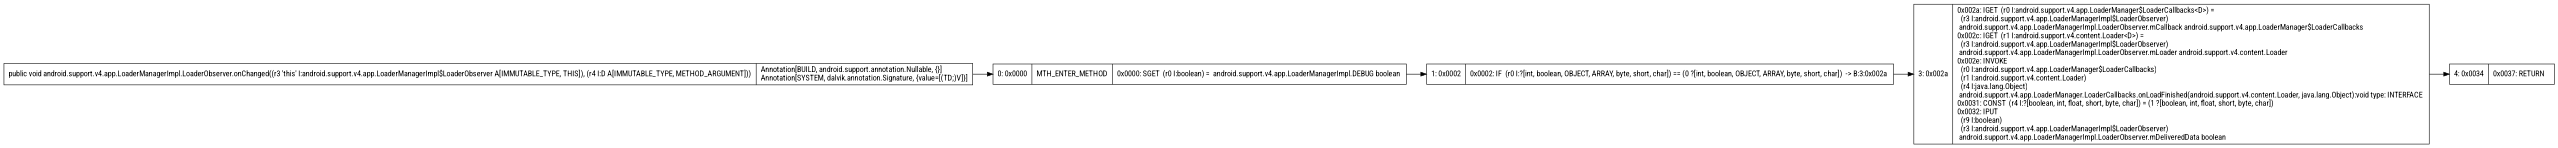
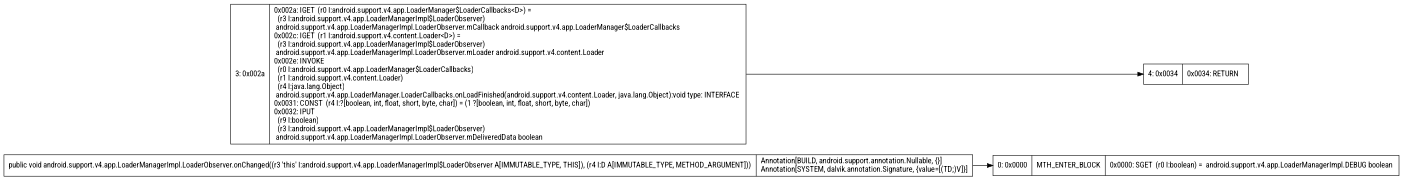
node "0: 0x0000": text "MTH_ENTER_METHOD" -> "MTH_ENTER_BLOCK"
node "1: 0x0002": removed
node "4: 0x0034": text "0x0037: RETURN" -> "0x0034: RETURN"
